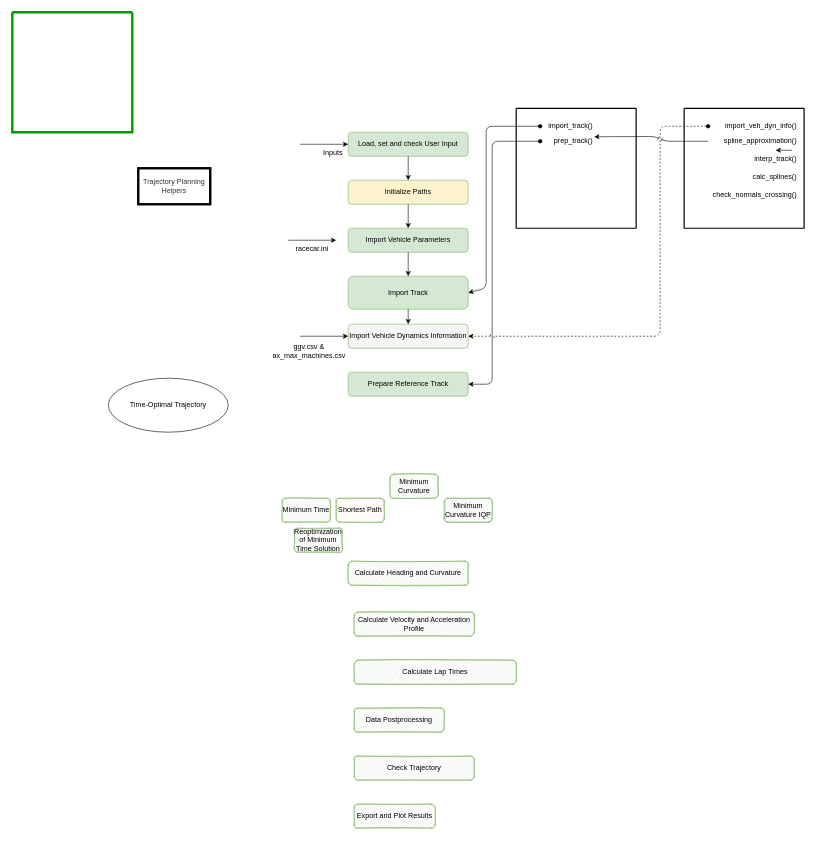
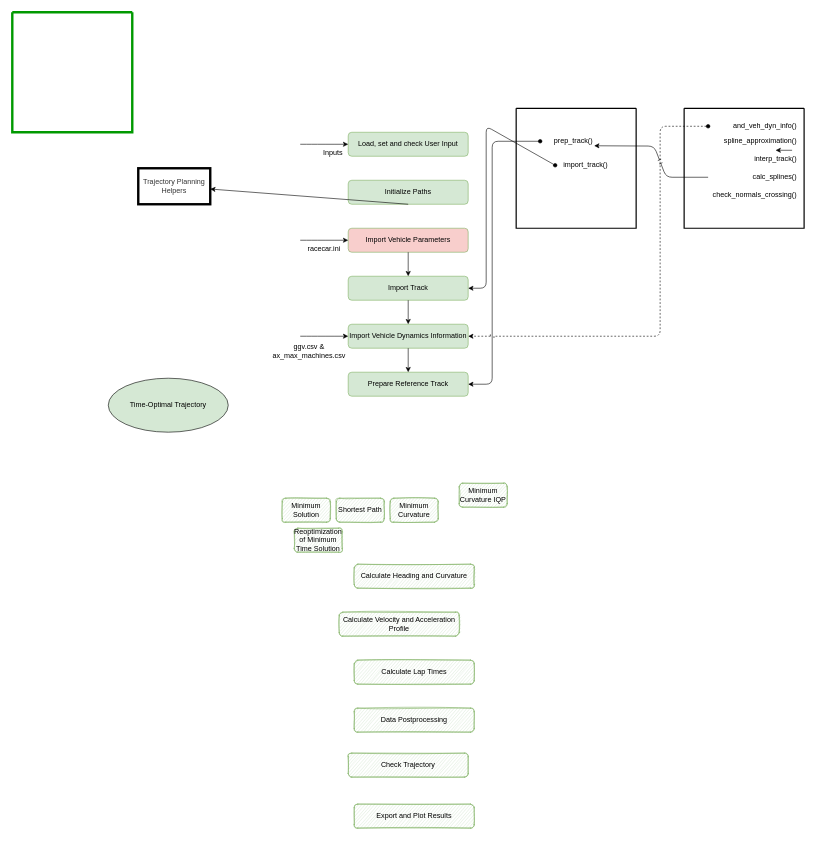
node "import_track()": moved (567, 126) -> (582, 165)
node "import_veh_dyn_info()": label "import_veh_dyn_info()" -> "and_veh_dyn_info()"
edge "spline_approximation()" -> "prep_track()": removed
edge "calc_splines()" -> "prep_track()": added
edge "Load, set and check User Input" -> "Initialize Paths": removed
node "Initialize Paths": fillcolor #fff2cc -> #d5e8d4
edge "Initialize Paths" -> "Import Vehicle Parameters": now "Initialize Paths" -> "Trajectory Planning Helpers"
node "Import Vehicle Parameters": fillcolor #d5e8d4 -> #f8cecc
node "racecar.ini": moved (312, 249) -> (324, 249)
node "Import Track": size 120x33 -> 120x24
node "Import Vehicle Dynamics Information": fillcolor #f5f5f5 -> #d5e8d4
edge "Import Vehicle Dynamics Information" -> "Prepare Reference Track": added
node "Time-Optimal Trajectory": fillcolor #ffffff -> #d5e8d4
node "Minimum Curvature": moved (414, 486) -> (414, 510)
node "Minimum Time": label "Minimum Time" -> "Minimum Solution"
node "Shortest Path": fillcolor #ffe6cc -> #d5e8d4
node "Minimum Curvature IQP": moved (468, 510) -> (483, 495)
node "Calculate Heading and Curvature": moved (408, 573) -> (414, 576)
node "Calculate Velocity and Acceleration Profile": moved (414, 624) -> (399, 624)
node "Calculate Lap Times": size 162x24 -> 120x24
node "Data Postprocessing": size 90x24 -> 120x24
node "Check Trajectory": moved (414, 768) -> (408, 765)
node "Export and Plot Results": size 81x24 -> 120x24
